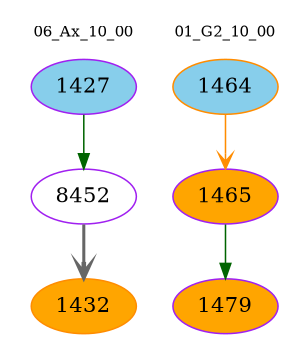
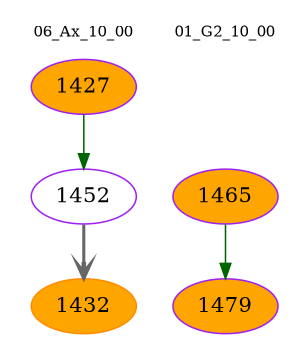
node "1427": fillcolor skyblue -> orange
node "1464": removed
node "8452": label "8452" -> "1452"
